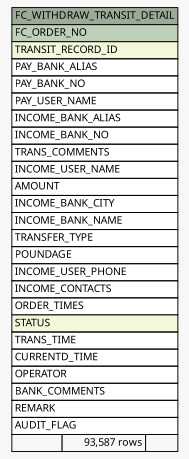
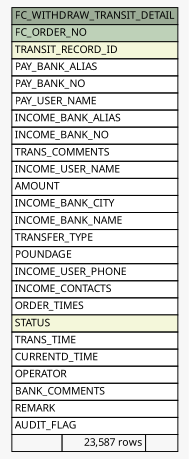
node "FC_WITHDRAW_TRANSIT_DETAIL": text "93,587 rows" -> "23,587 rows"
